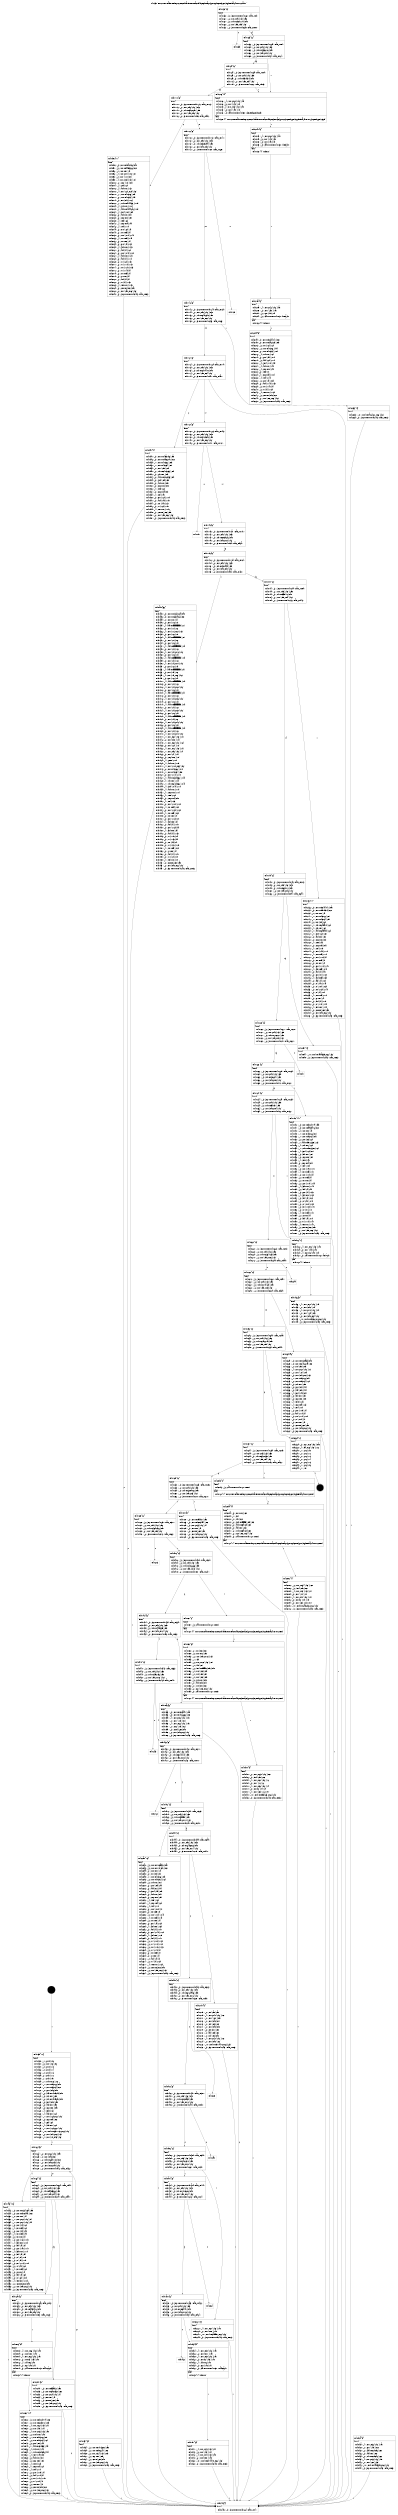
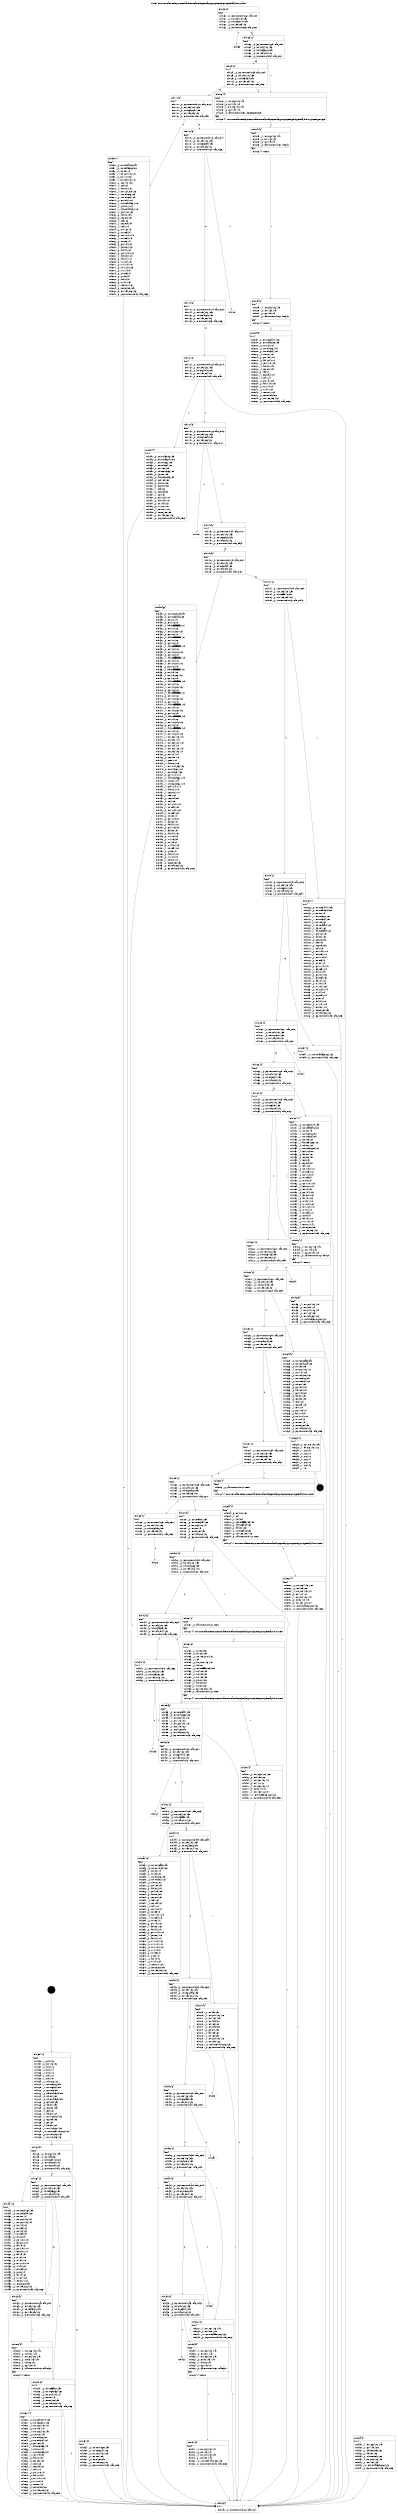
node "0x402255 [15]": removed
edge "0x4018ec [28]" -> "0x401908 [28]": now "0x401c00 [30]" -> "0x401908 [28]"
